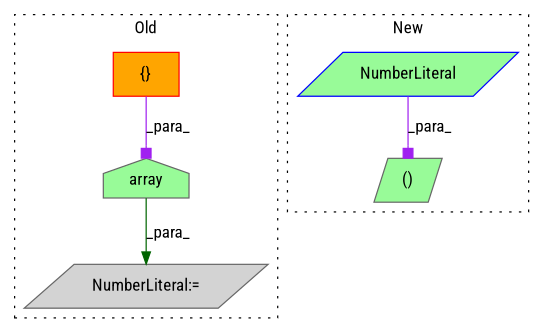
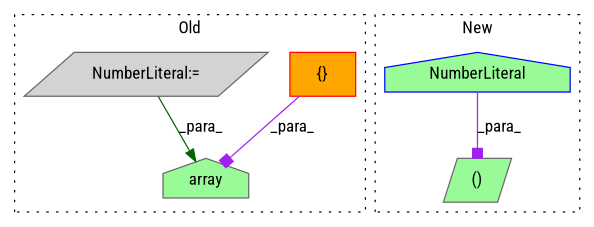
node "NumberLiteral": shape parallelogram -> house
edge "array" -> "NumberLiteral:=": reversed
